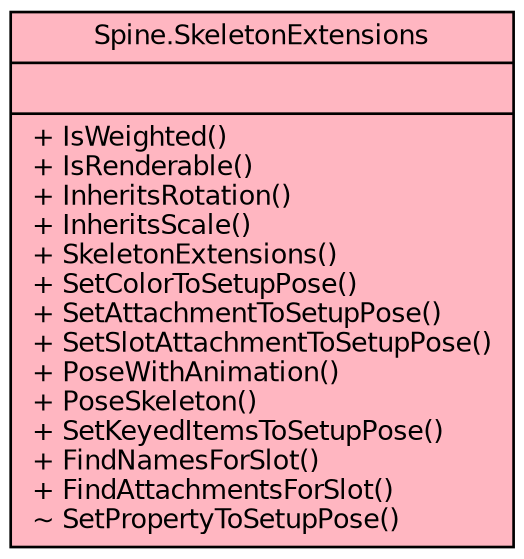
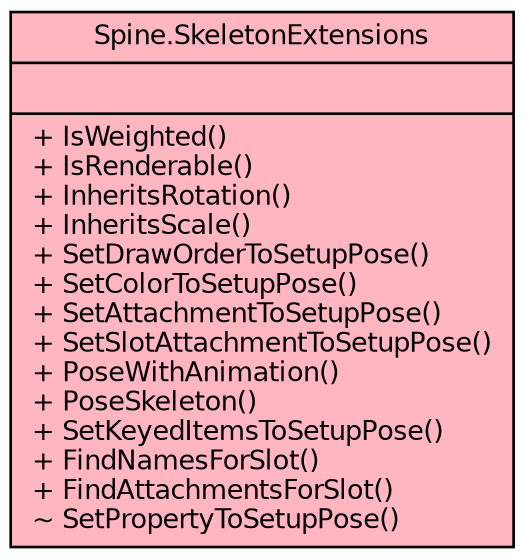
node "Spine.SkeletonExtensions": text "+ SkeletonExtensions()" -> "+ SetDrawOrderToSetupPose()"
